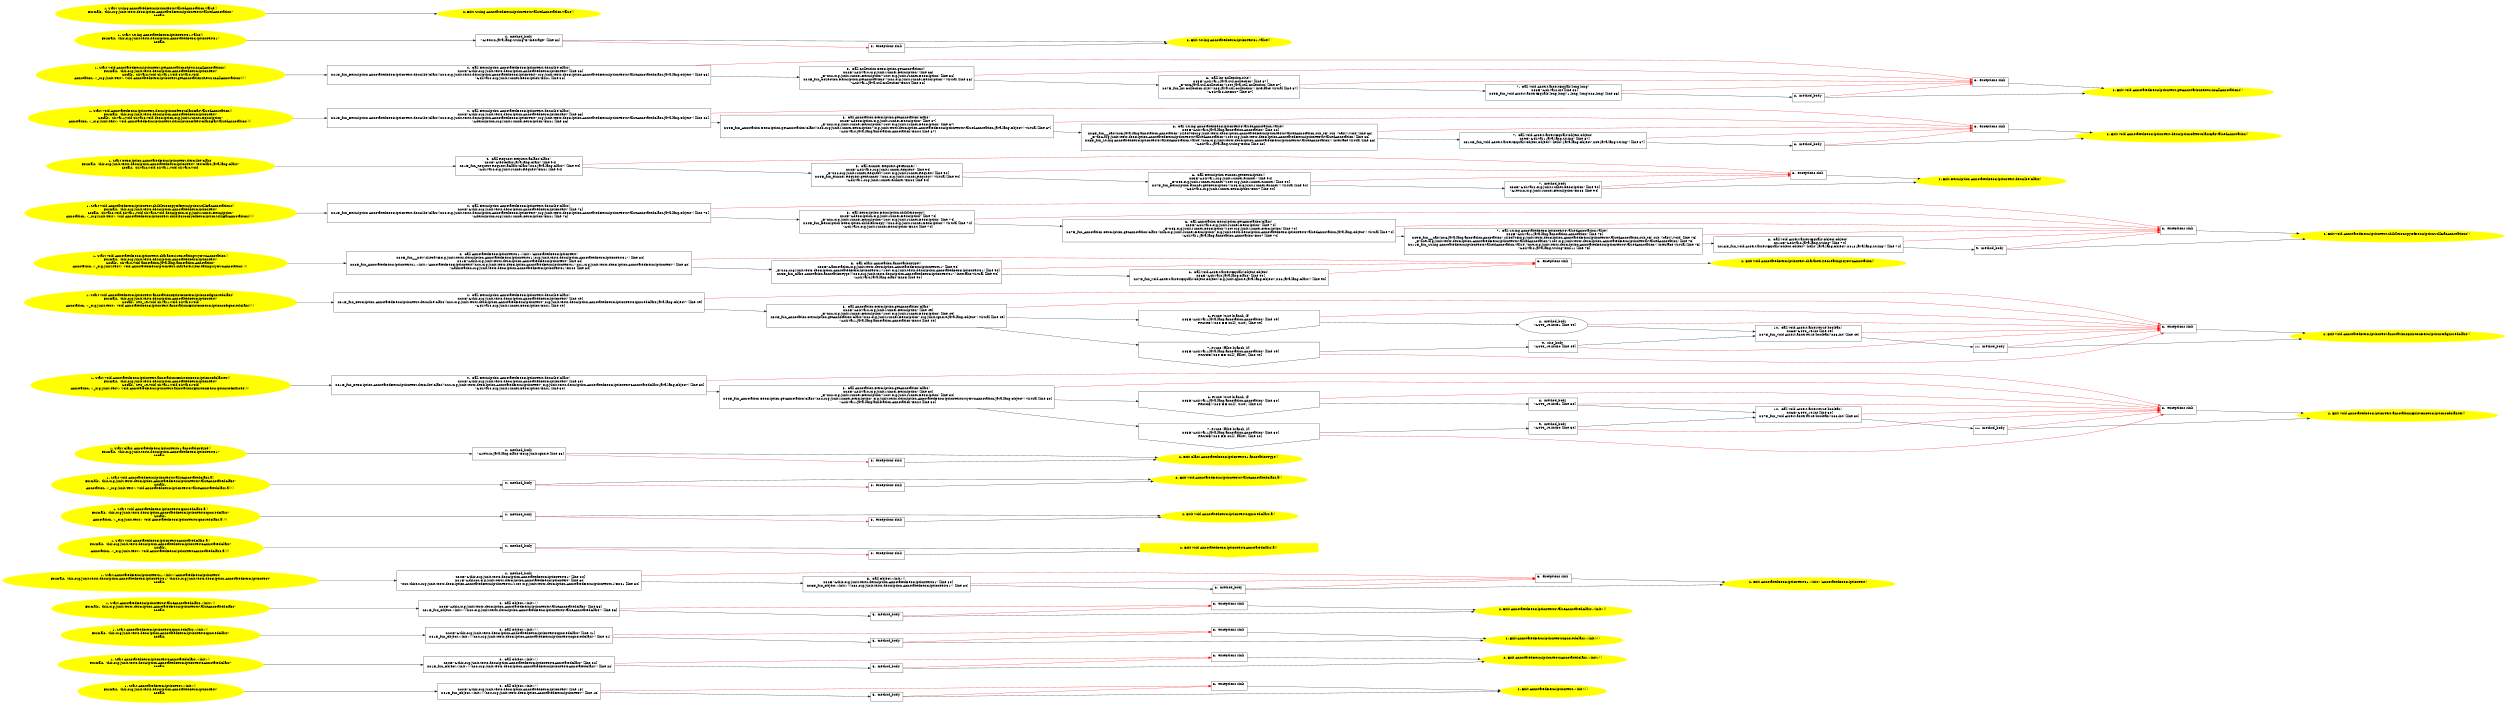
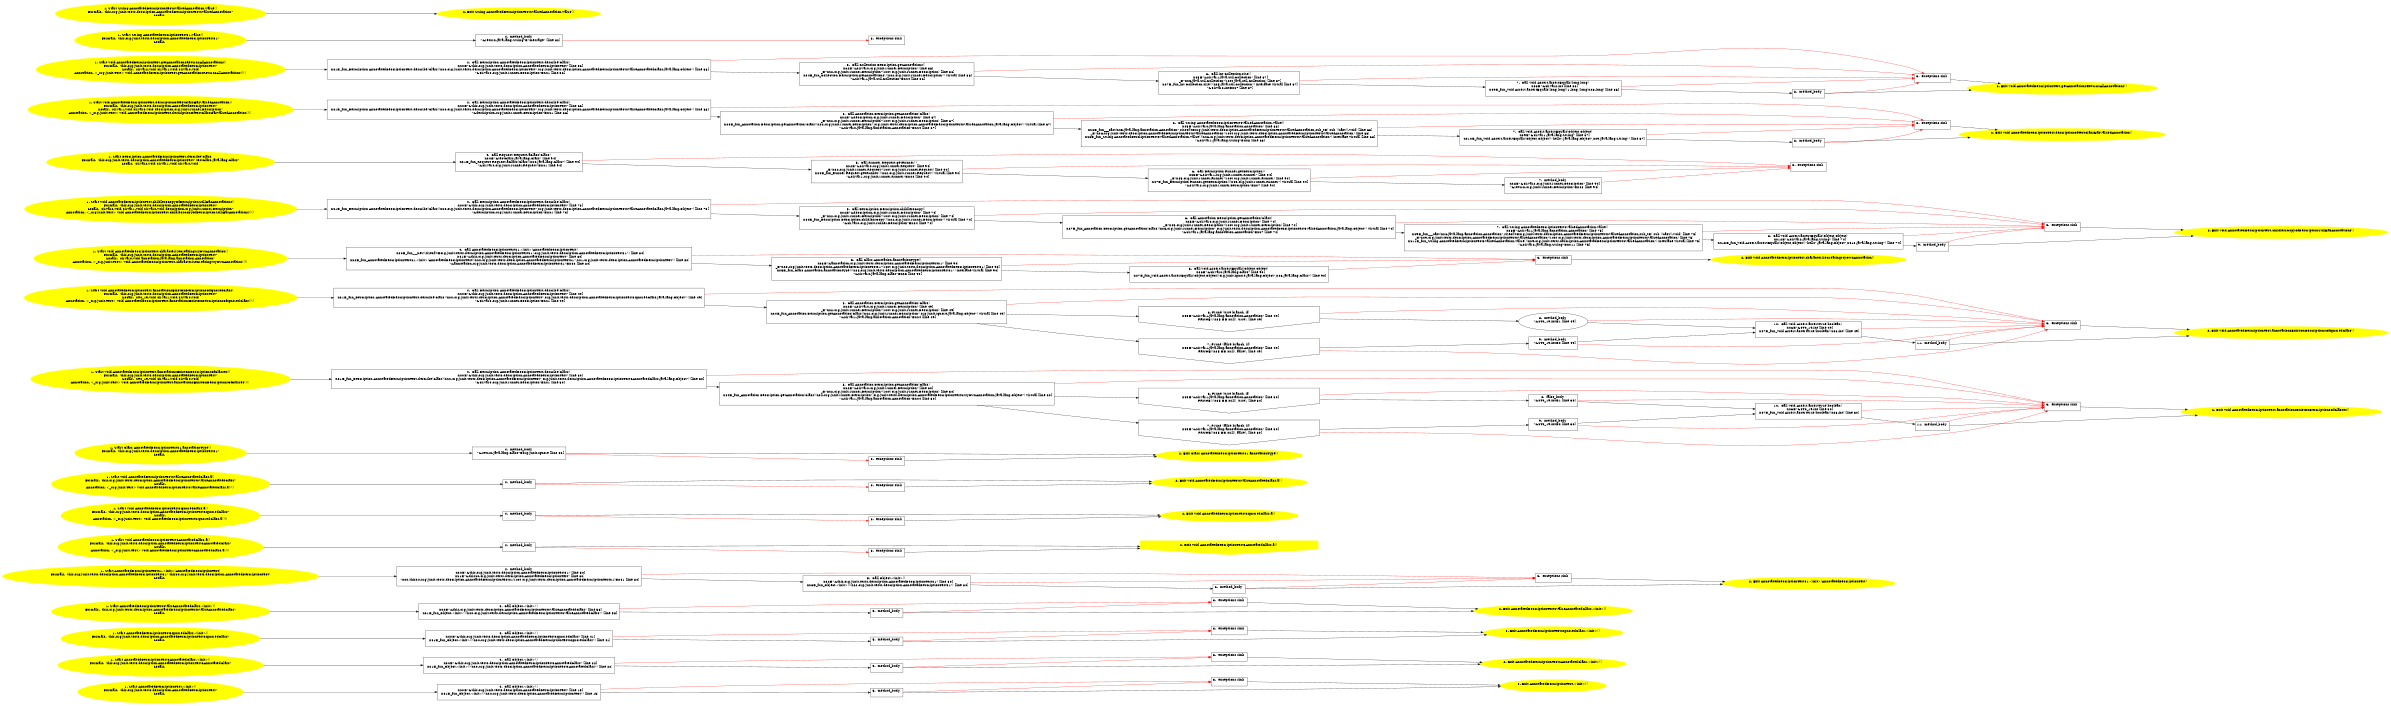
node "2: Exit String AnnotatedDescriptionTest$1.value()": removed
node "2: Exit Description AnnotatedDescriptionTest.describe(Class)": removed
node "9:  size_body *&$T0_19:int=0 [line 49]": label "9:  size_body *&$T0_19:int=0 [line 49]" -> "9:  method_body *&$T0_19:int=0 [line 49]"
node "8:  method_body *&$T0_19:int=1 [line 30]": label "8:  method_body *&$T0_19:int=1 [line 30]" -> "8:  false_body *&$T0_19:int=1 [line 30]"
